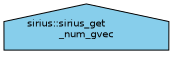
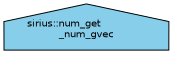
node "sirius::sirius_get _num_gvec": label "sirius::sirius_get _num_gvec" -> "sirius::num_get _num_gvec"
